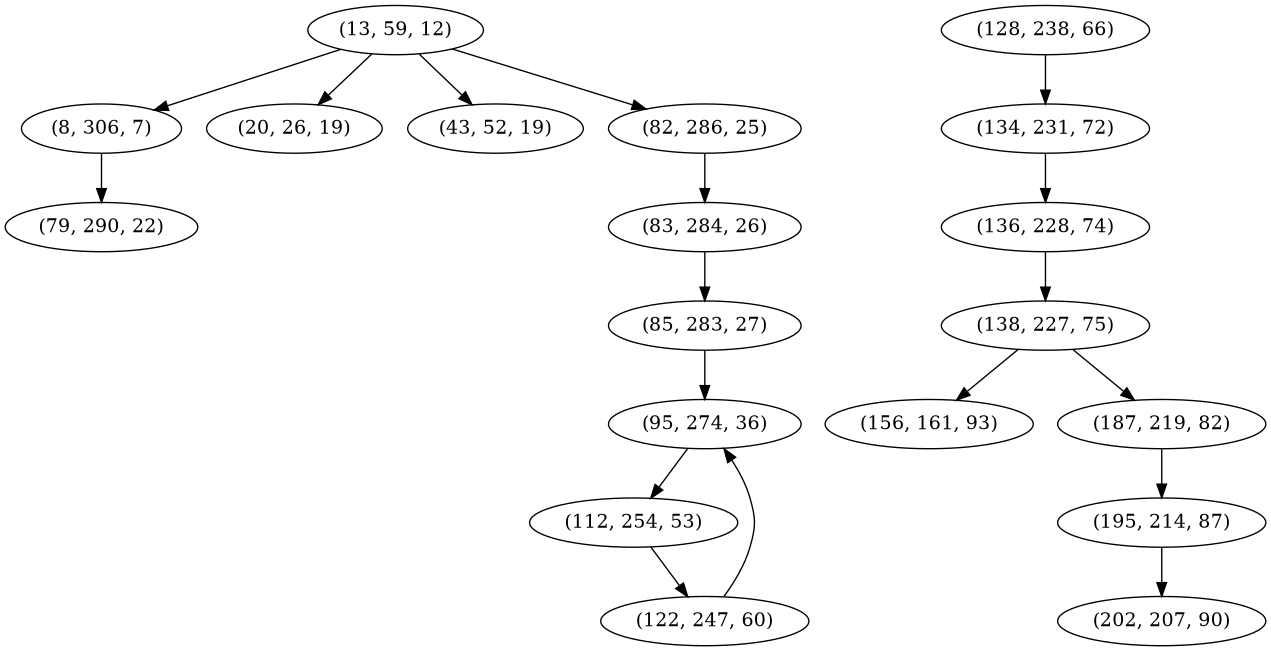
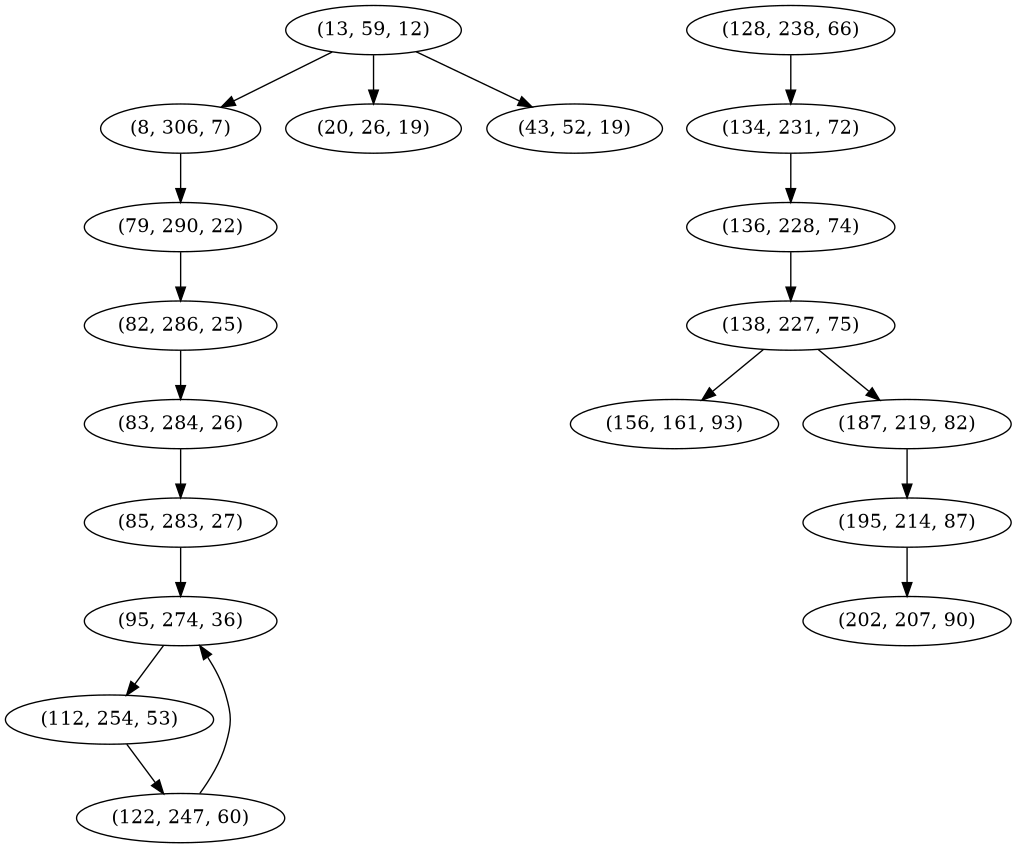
edge "(13, 59, 12)" -> "(82, 286, 25)": now "(79, 290, 22)" -> "(82, 286, 25)"
